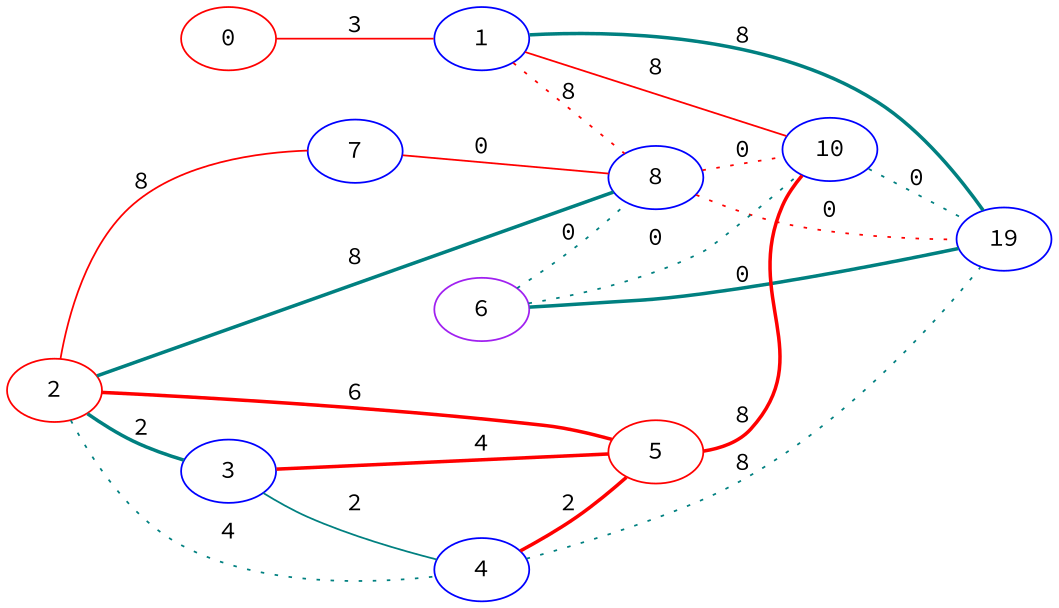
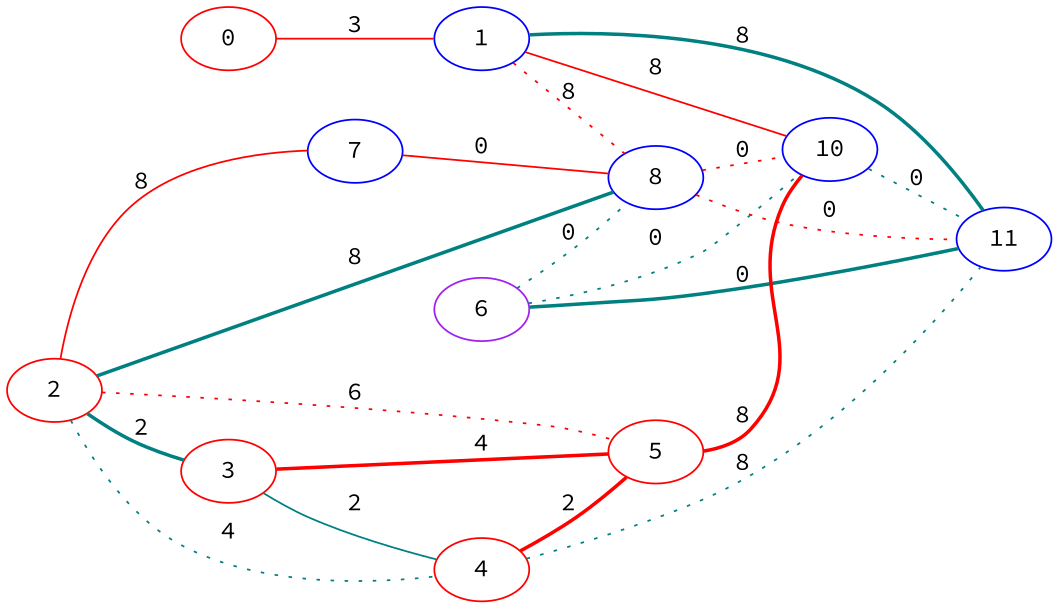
node "19": label "19" -> "11"
edge "2" -- "5": style bold -> dotted
node "3": color blue -> red
node "4": color blue -> red
